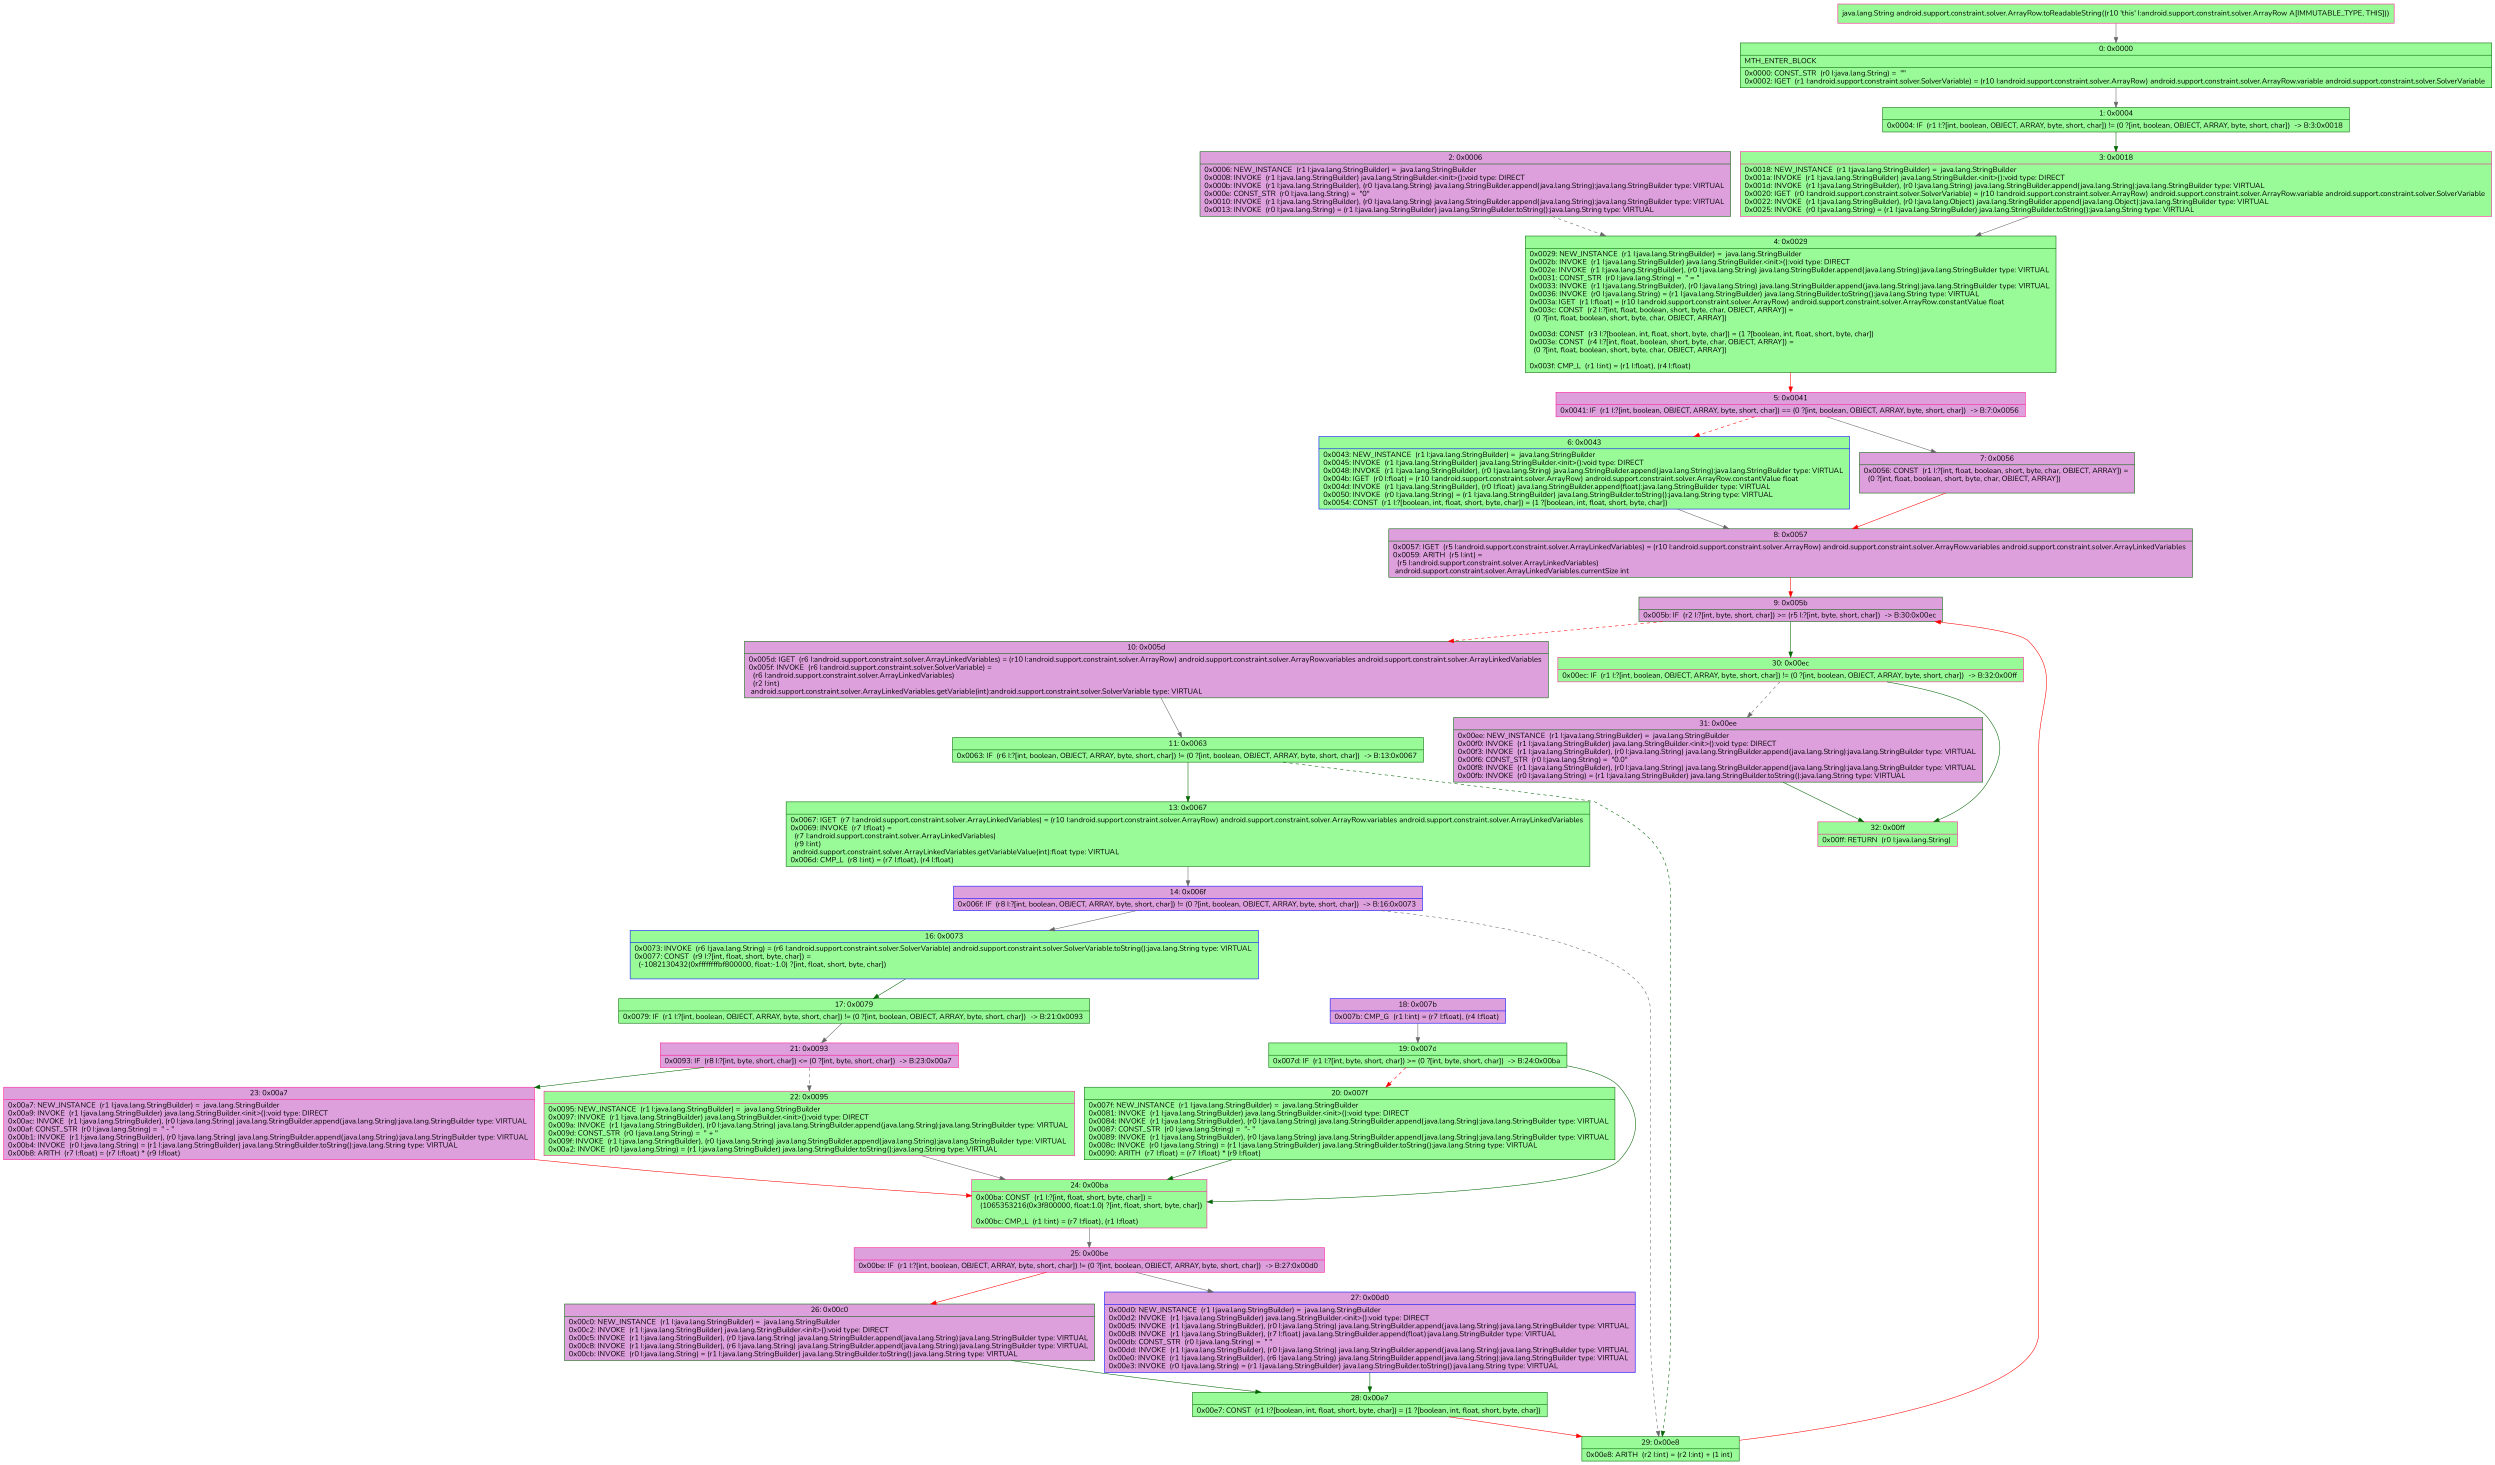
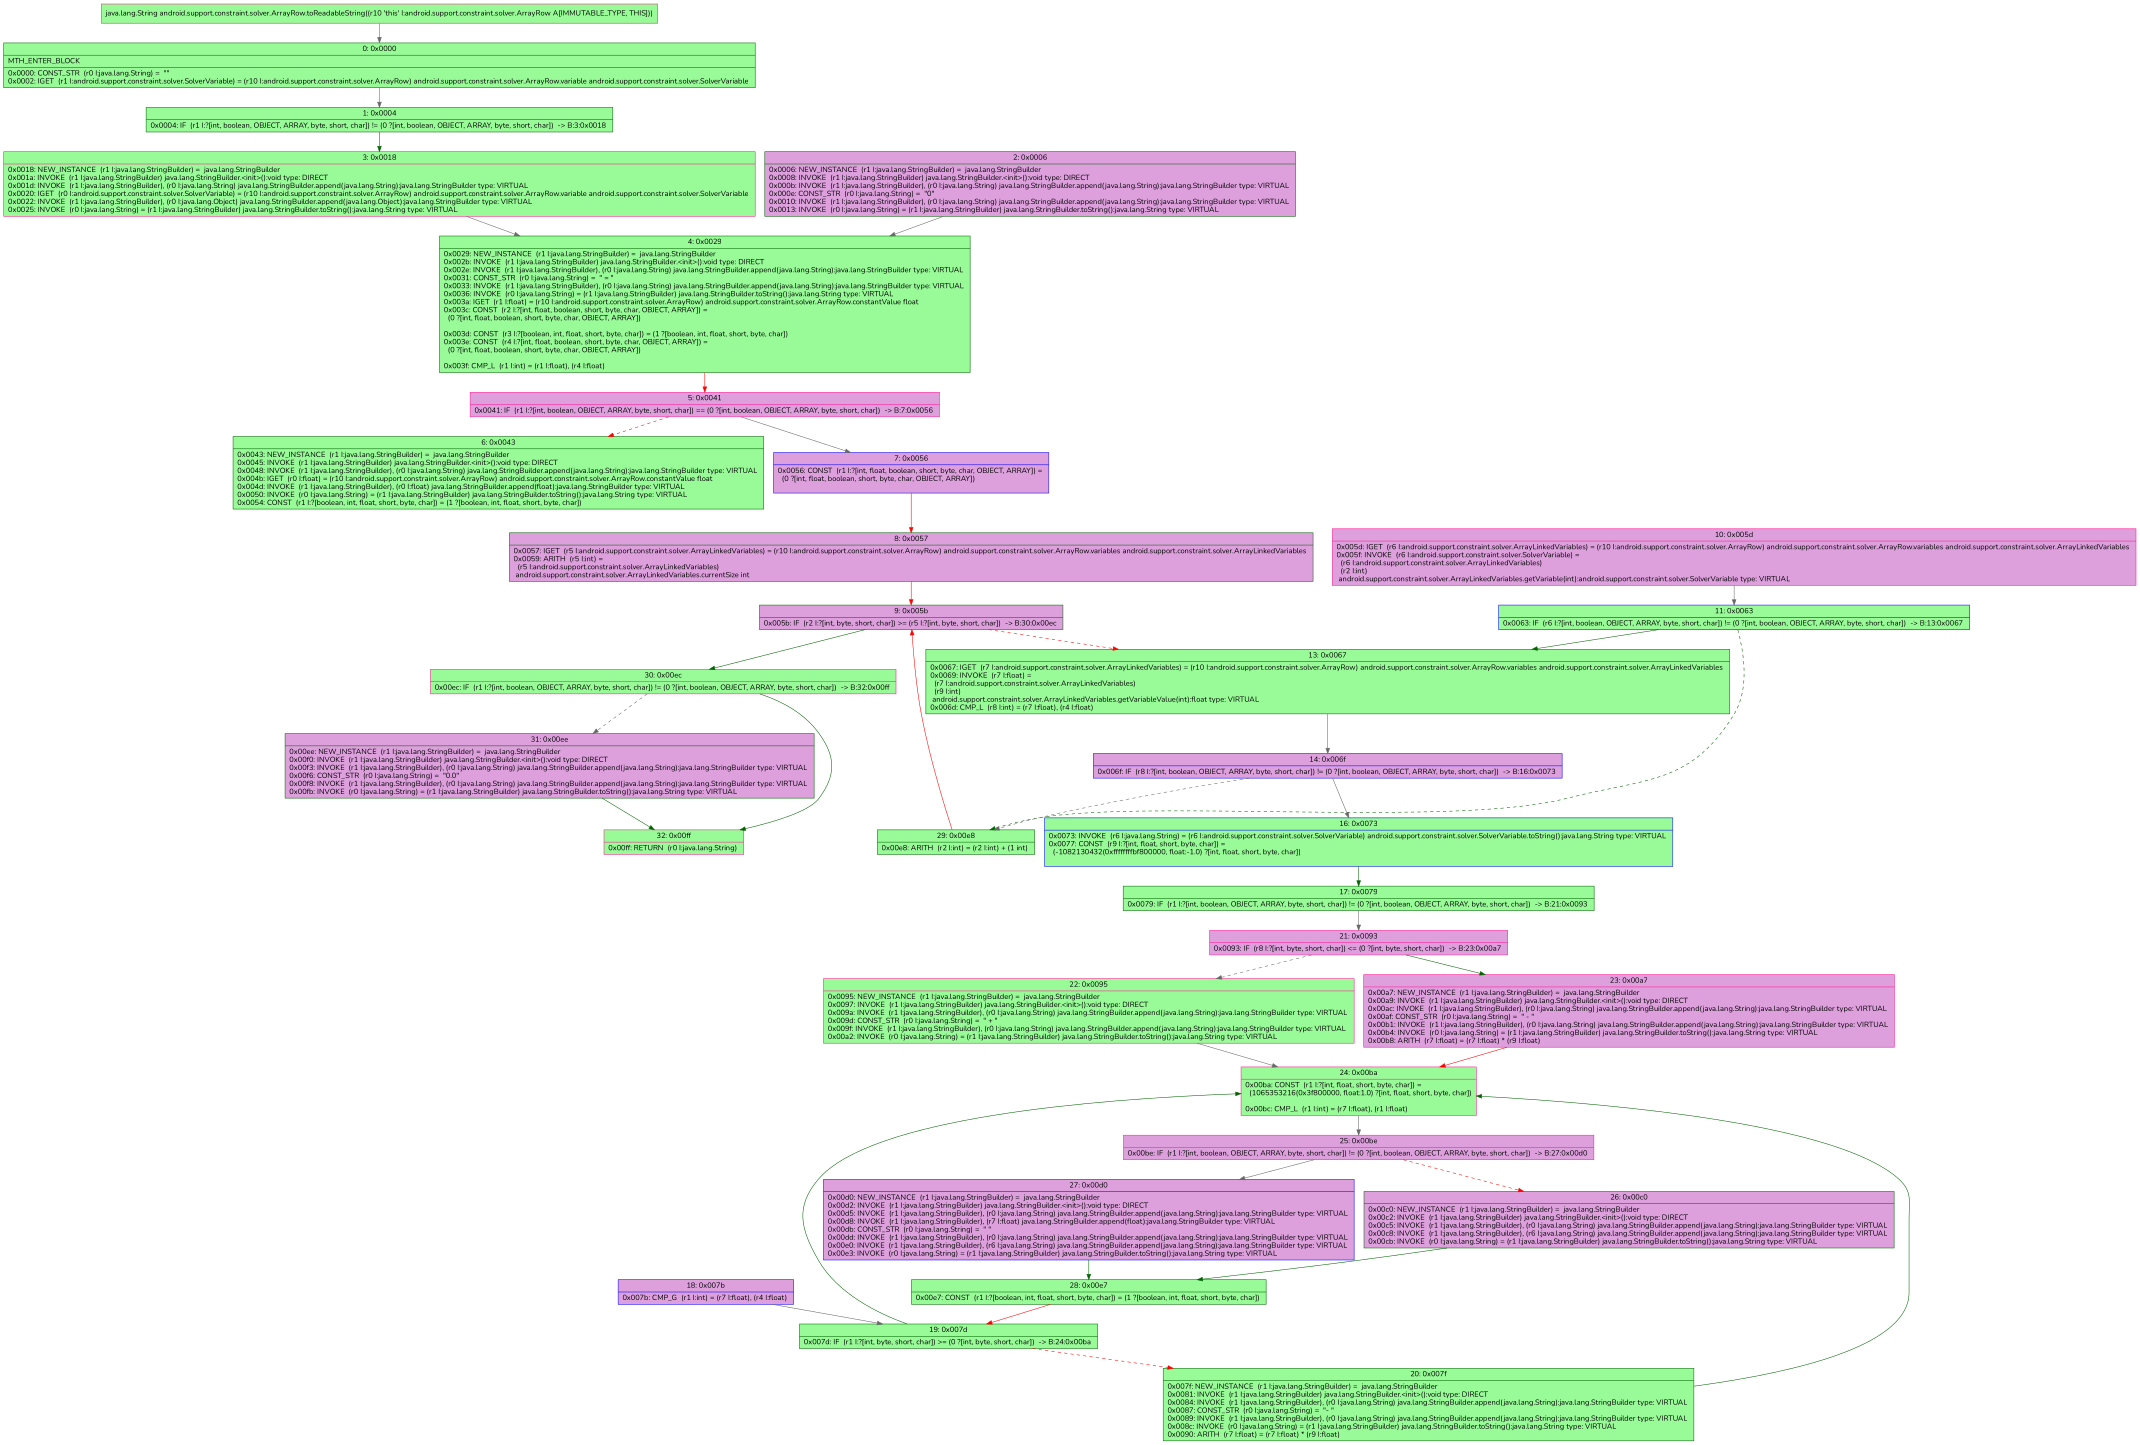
edge "2: 0x0006" -> "4: 0x0029": style dashed -> solid
node "6: 0x0043": color blue -> darkgreen
node "7: 0x0056": color darkgreen -> blue
edge "6: 0x0043" -> "8: 0x0057": removed
edge "9: 0x005b" -> "10: 0x005d": now "9: 0x005b" -> "13: 0x0067"
node "10: 0x005d": color darkgreen -> deeppink
node "11: 0x0063": color darkgreen -> blue
edge "25: 0x00be" -> "26: 0x00c0": style solid -> dashed
edge "28: 0x00e7" -> "29: 0x00e8": now "28: 0x00e7" -> "19: 0x007d"
